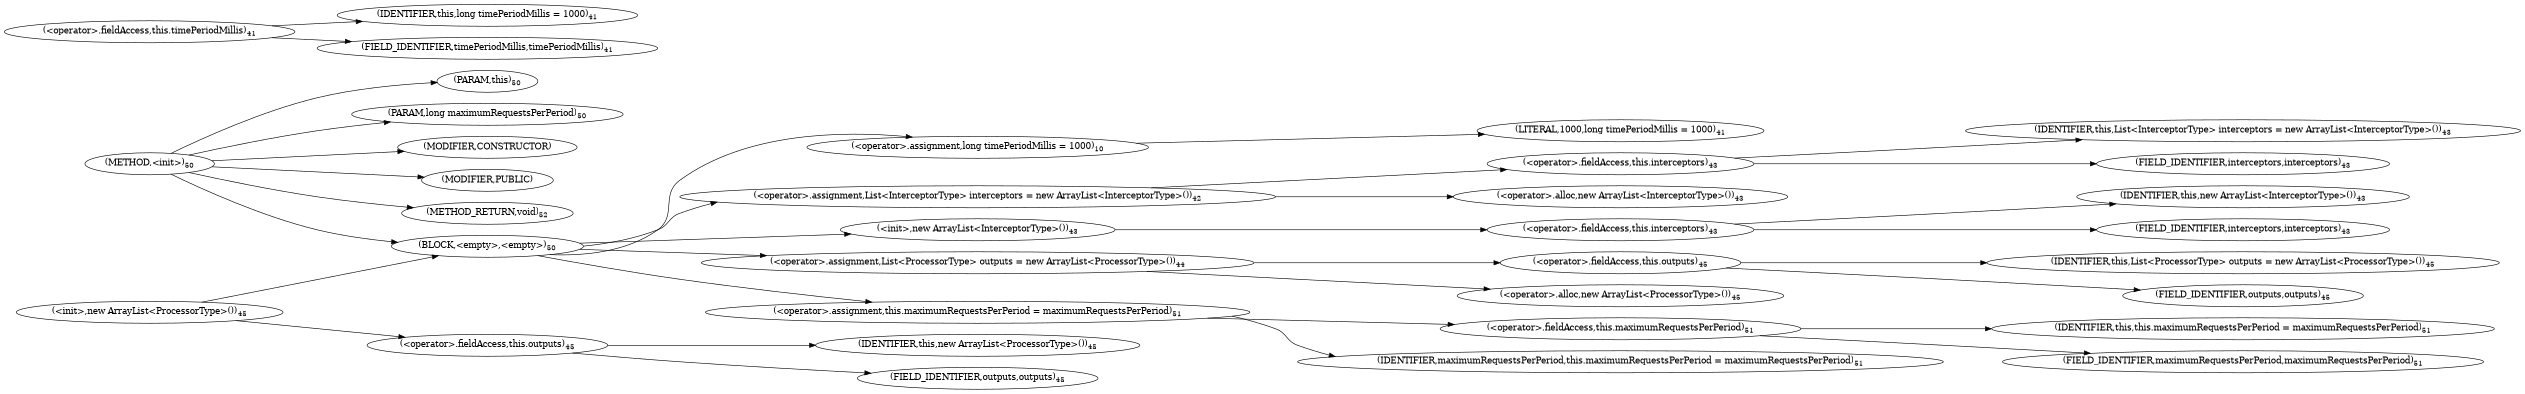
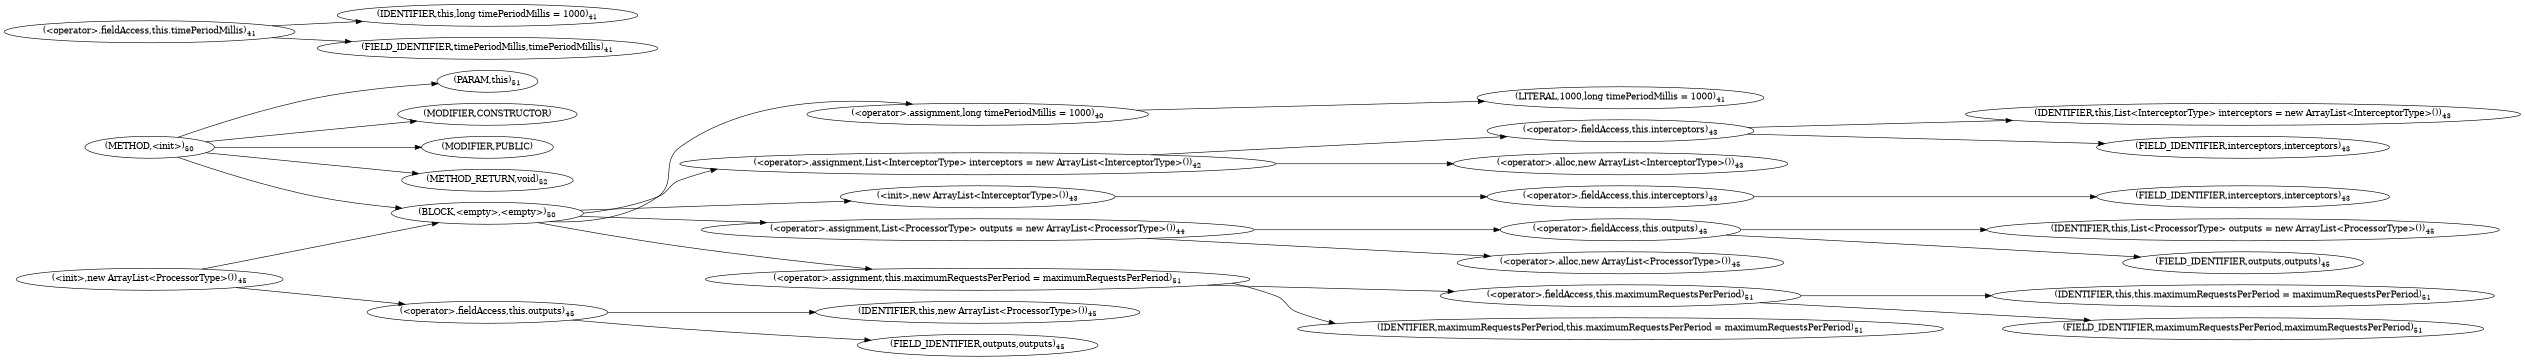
node "(PARAM,this)": text "50" -> "51"
node "(PARAM,long maximumRequestsPerPeriod)": removed
node "(<operator>.assignment,long timePeriodMillis = 1000)": text "10" -> "40"
node "(IDENTIFIER,this,new ArrayList<InterceptorType>())": removed
